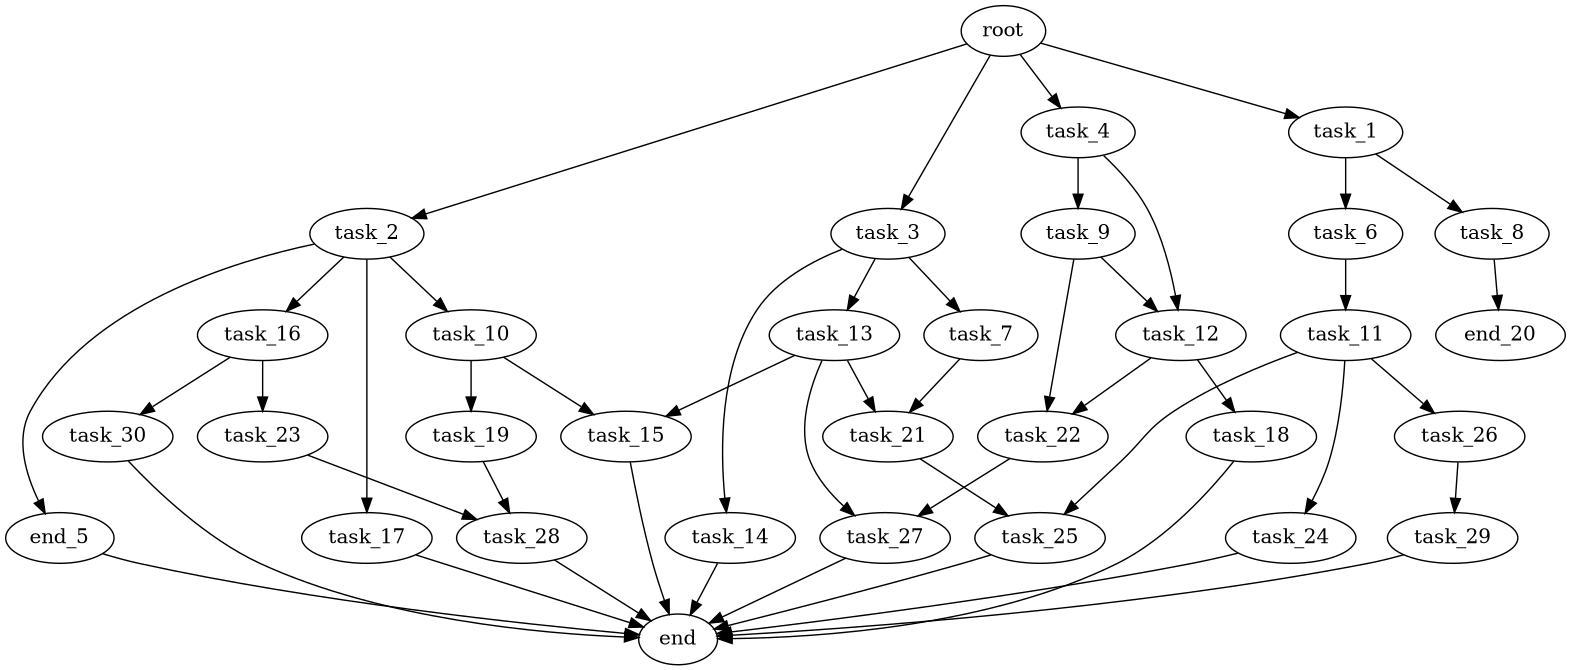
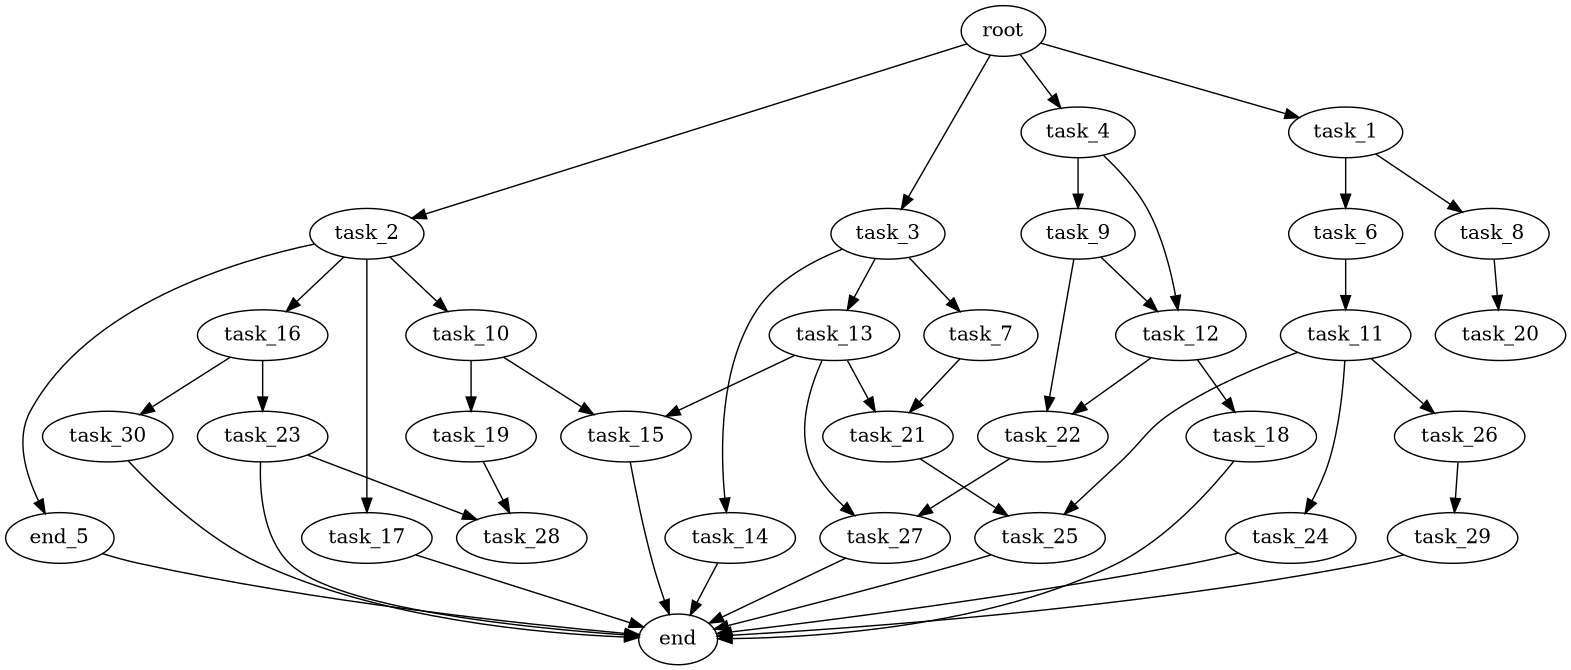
node "end_20": label "end_20" -> "task_20"
edge "task_28" -> "end": now "task_23" -> "end"
